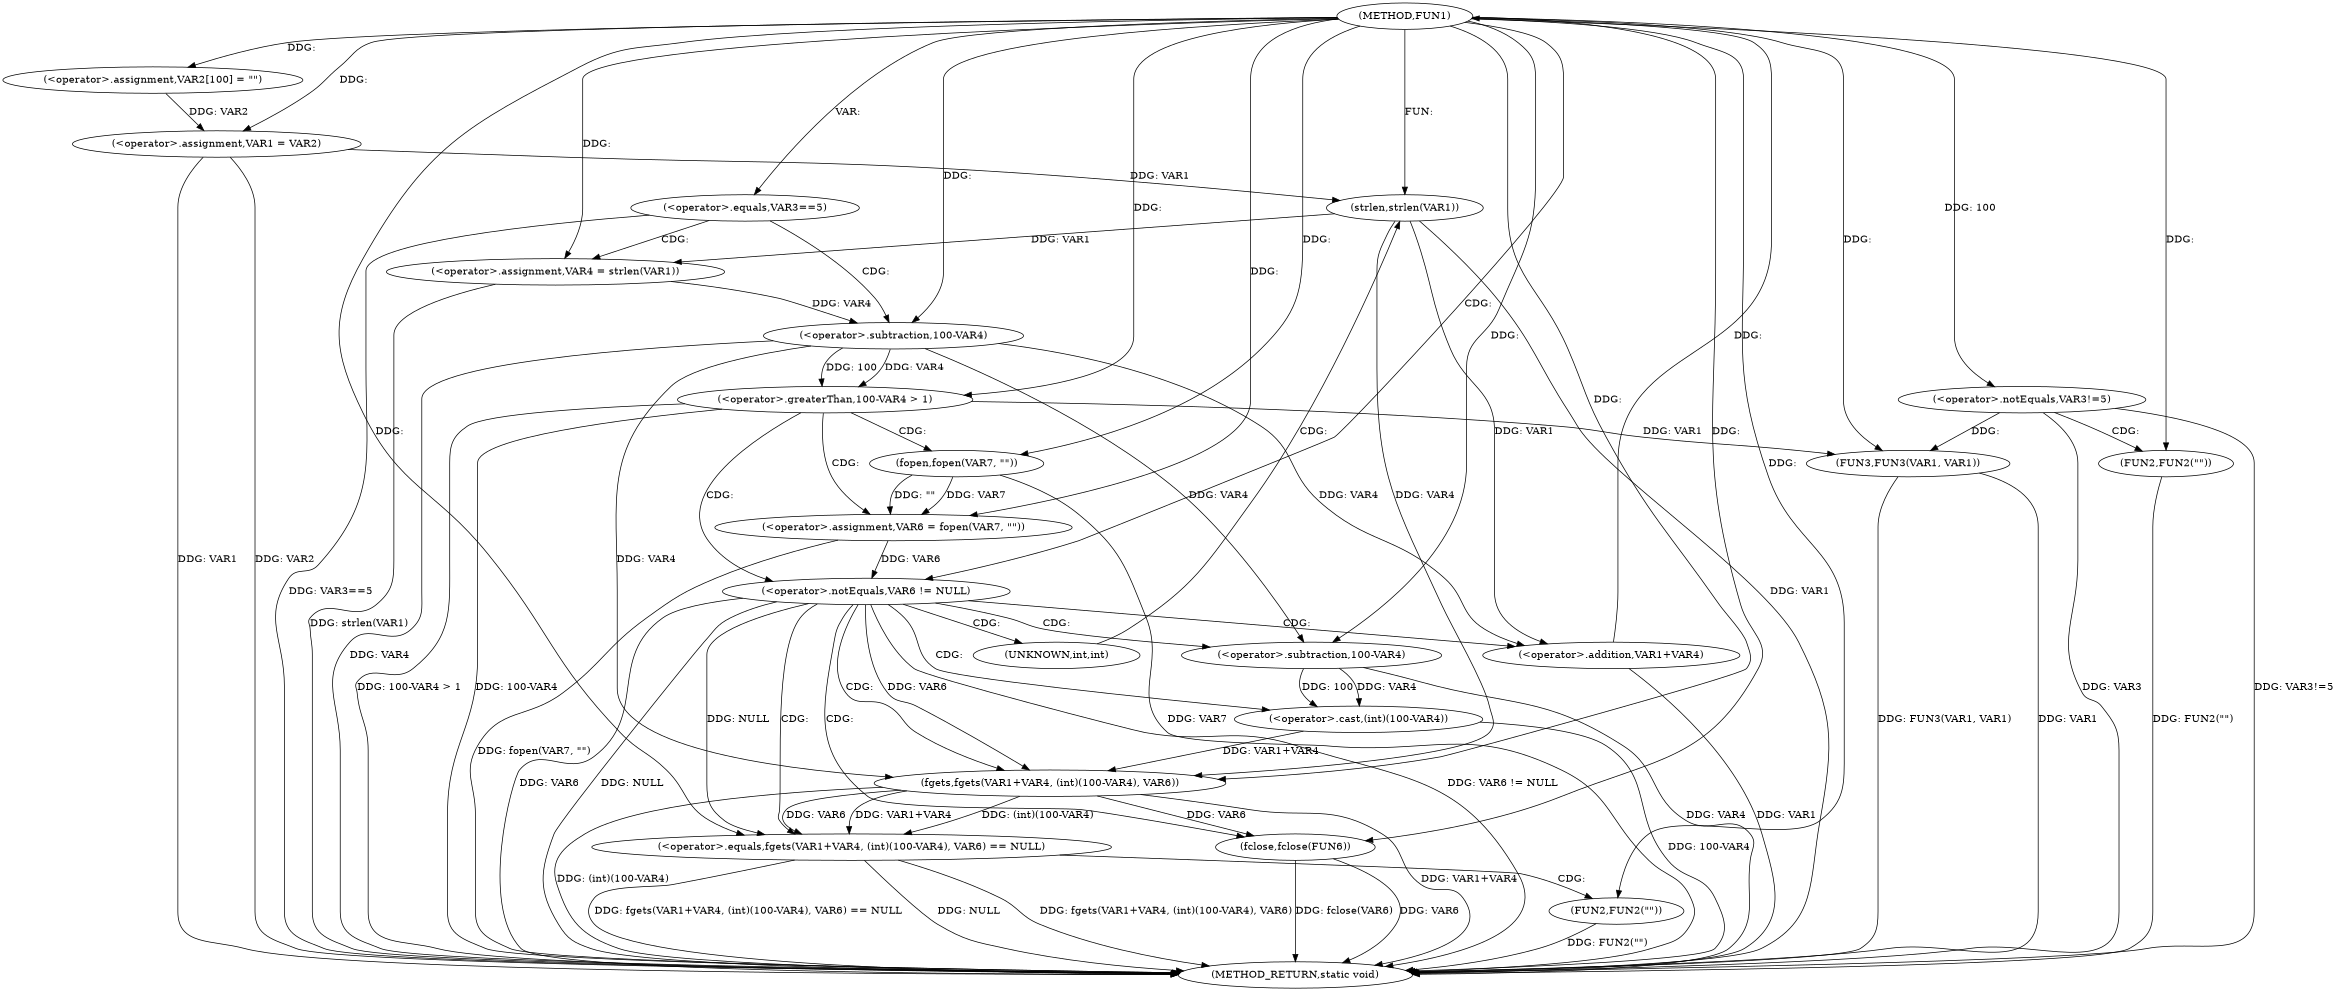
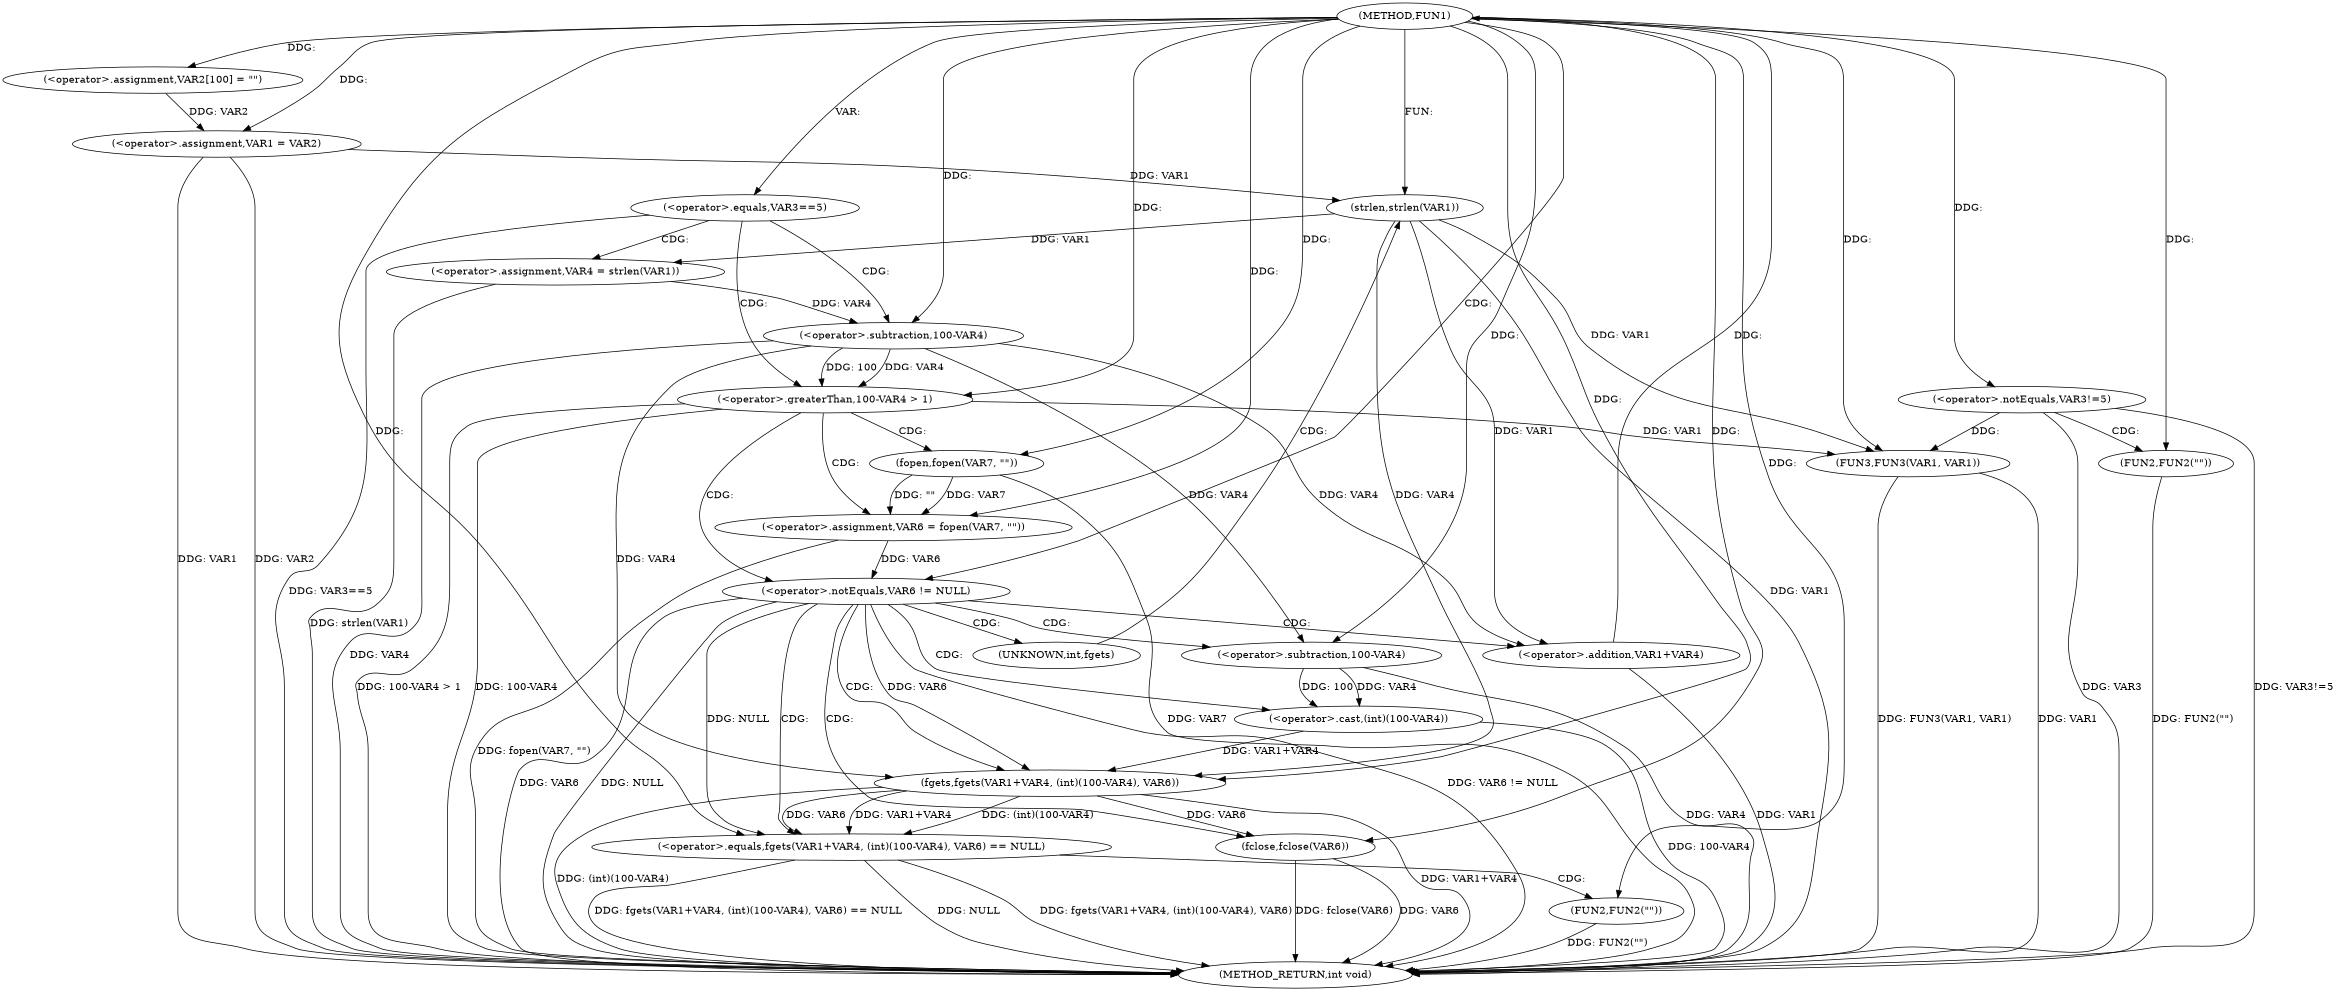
edge "(METHOD,FUN1)" -> "(<operator>.assignment,VAR4 = strlen(VAR1))": removed, label "DDG:"
edge "(METHOD,FUN1)" -> "(<operator>.notEquals,VAR3!=5)": label "DDG: 100" -> "DDG: "
edge "(<operator>.equals,VAR3==5)" -> "(<operator>.greaterThan,100-VAR4 > 1)": added, label "CDG:"
edge "(strlen,strlen(VAR1))" -> "(FUN3,FUN3(VAR1, VAR1))": added, label "DDG: VAR1"
node "(UNKNOWN,int,int)": label "(UNKNOWN,int,int)" -> "(UNKNOWN,int,fgets)"
node "(fclose,fclose(FUN6))": label "(fclose,fclose(FUN6))" -> "(fclose,fclose(VAR6))"
node "(METHOD_RETURN,static void)": label "(METHOD_RETURN,static void)" -> "(METHOD_RETURN,int void)"
